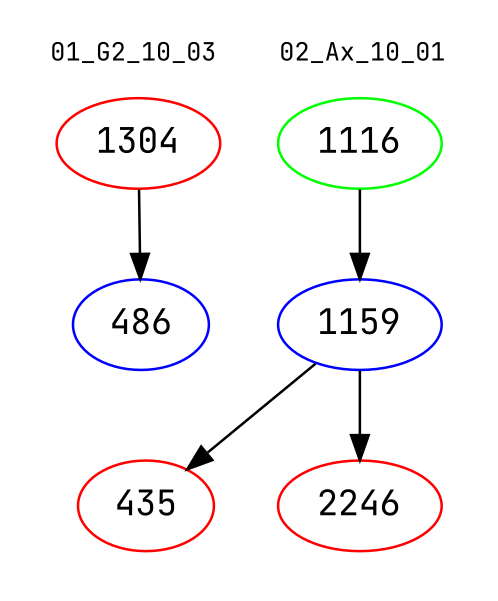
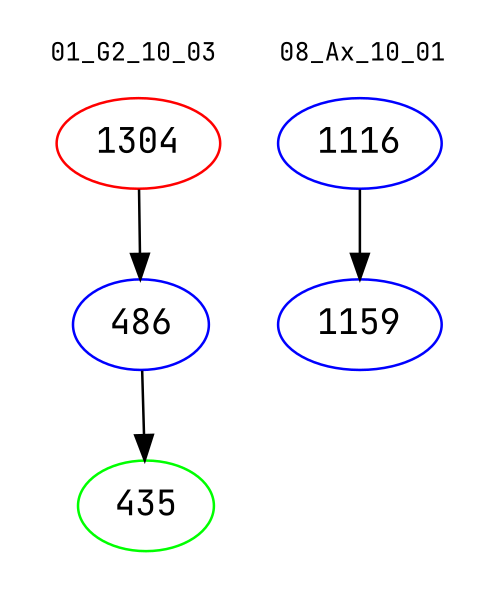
cluster "02_Ax_10_01": label "02_Ax_10_01" -> "08_Ax_10_01"
node "1116": color green -> blue
edge "1159" -> "435": now "486" -> "435"
node "435": color red -> green
node "2246": removed
